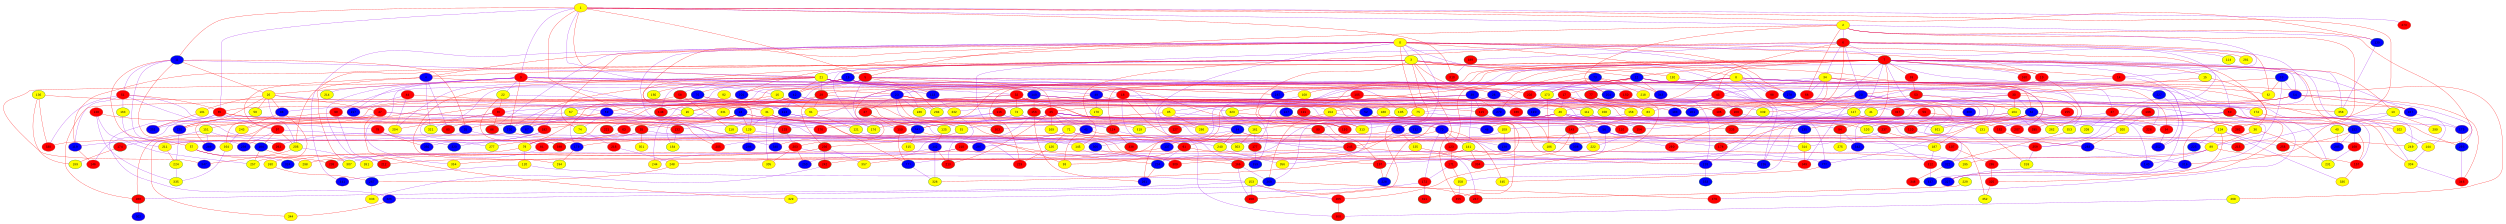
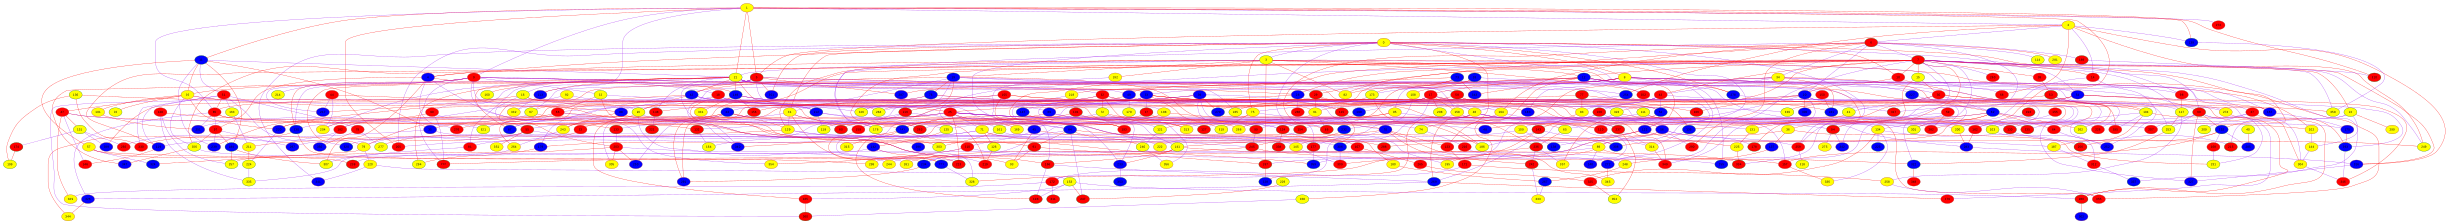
edge "131" -- "318": now "131" -- "225"
